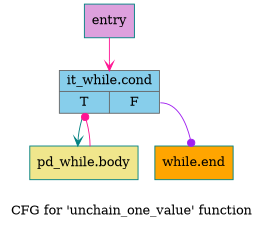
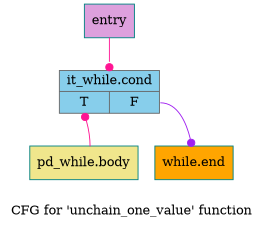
edge "entry" -> "it_while.cond": arrowhead vee -> dot
edge "it_while.cond" -> "pd_while.body": removed
